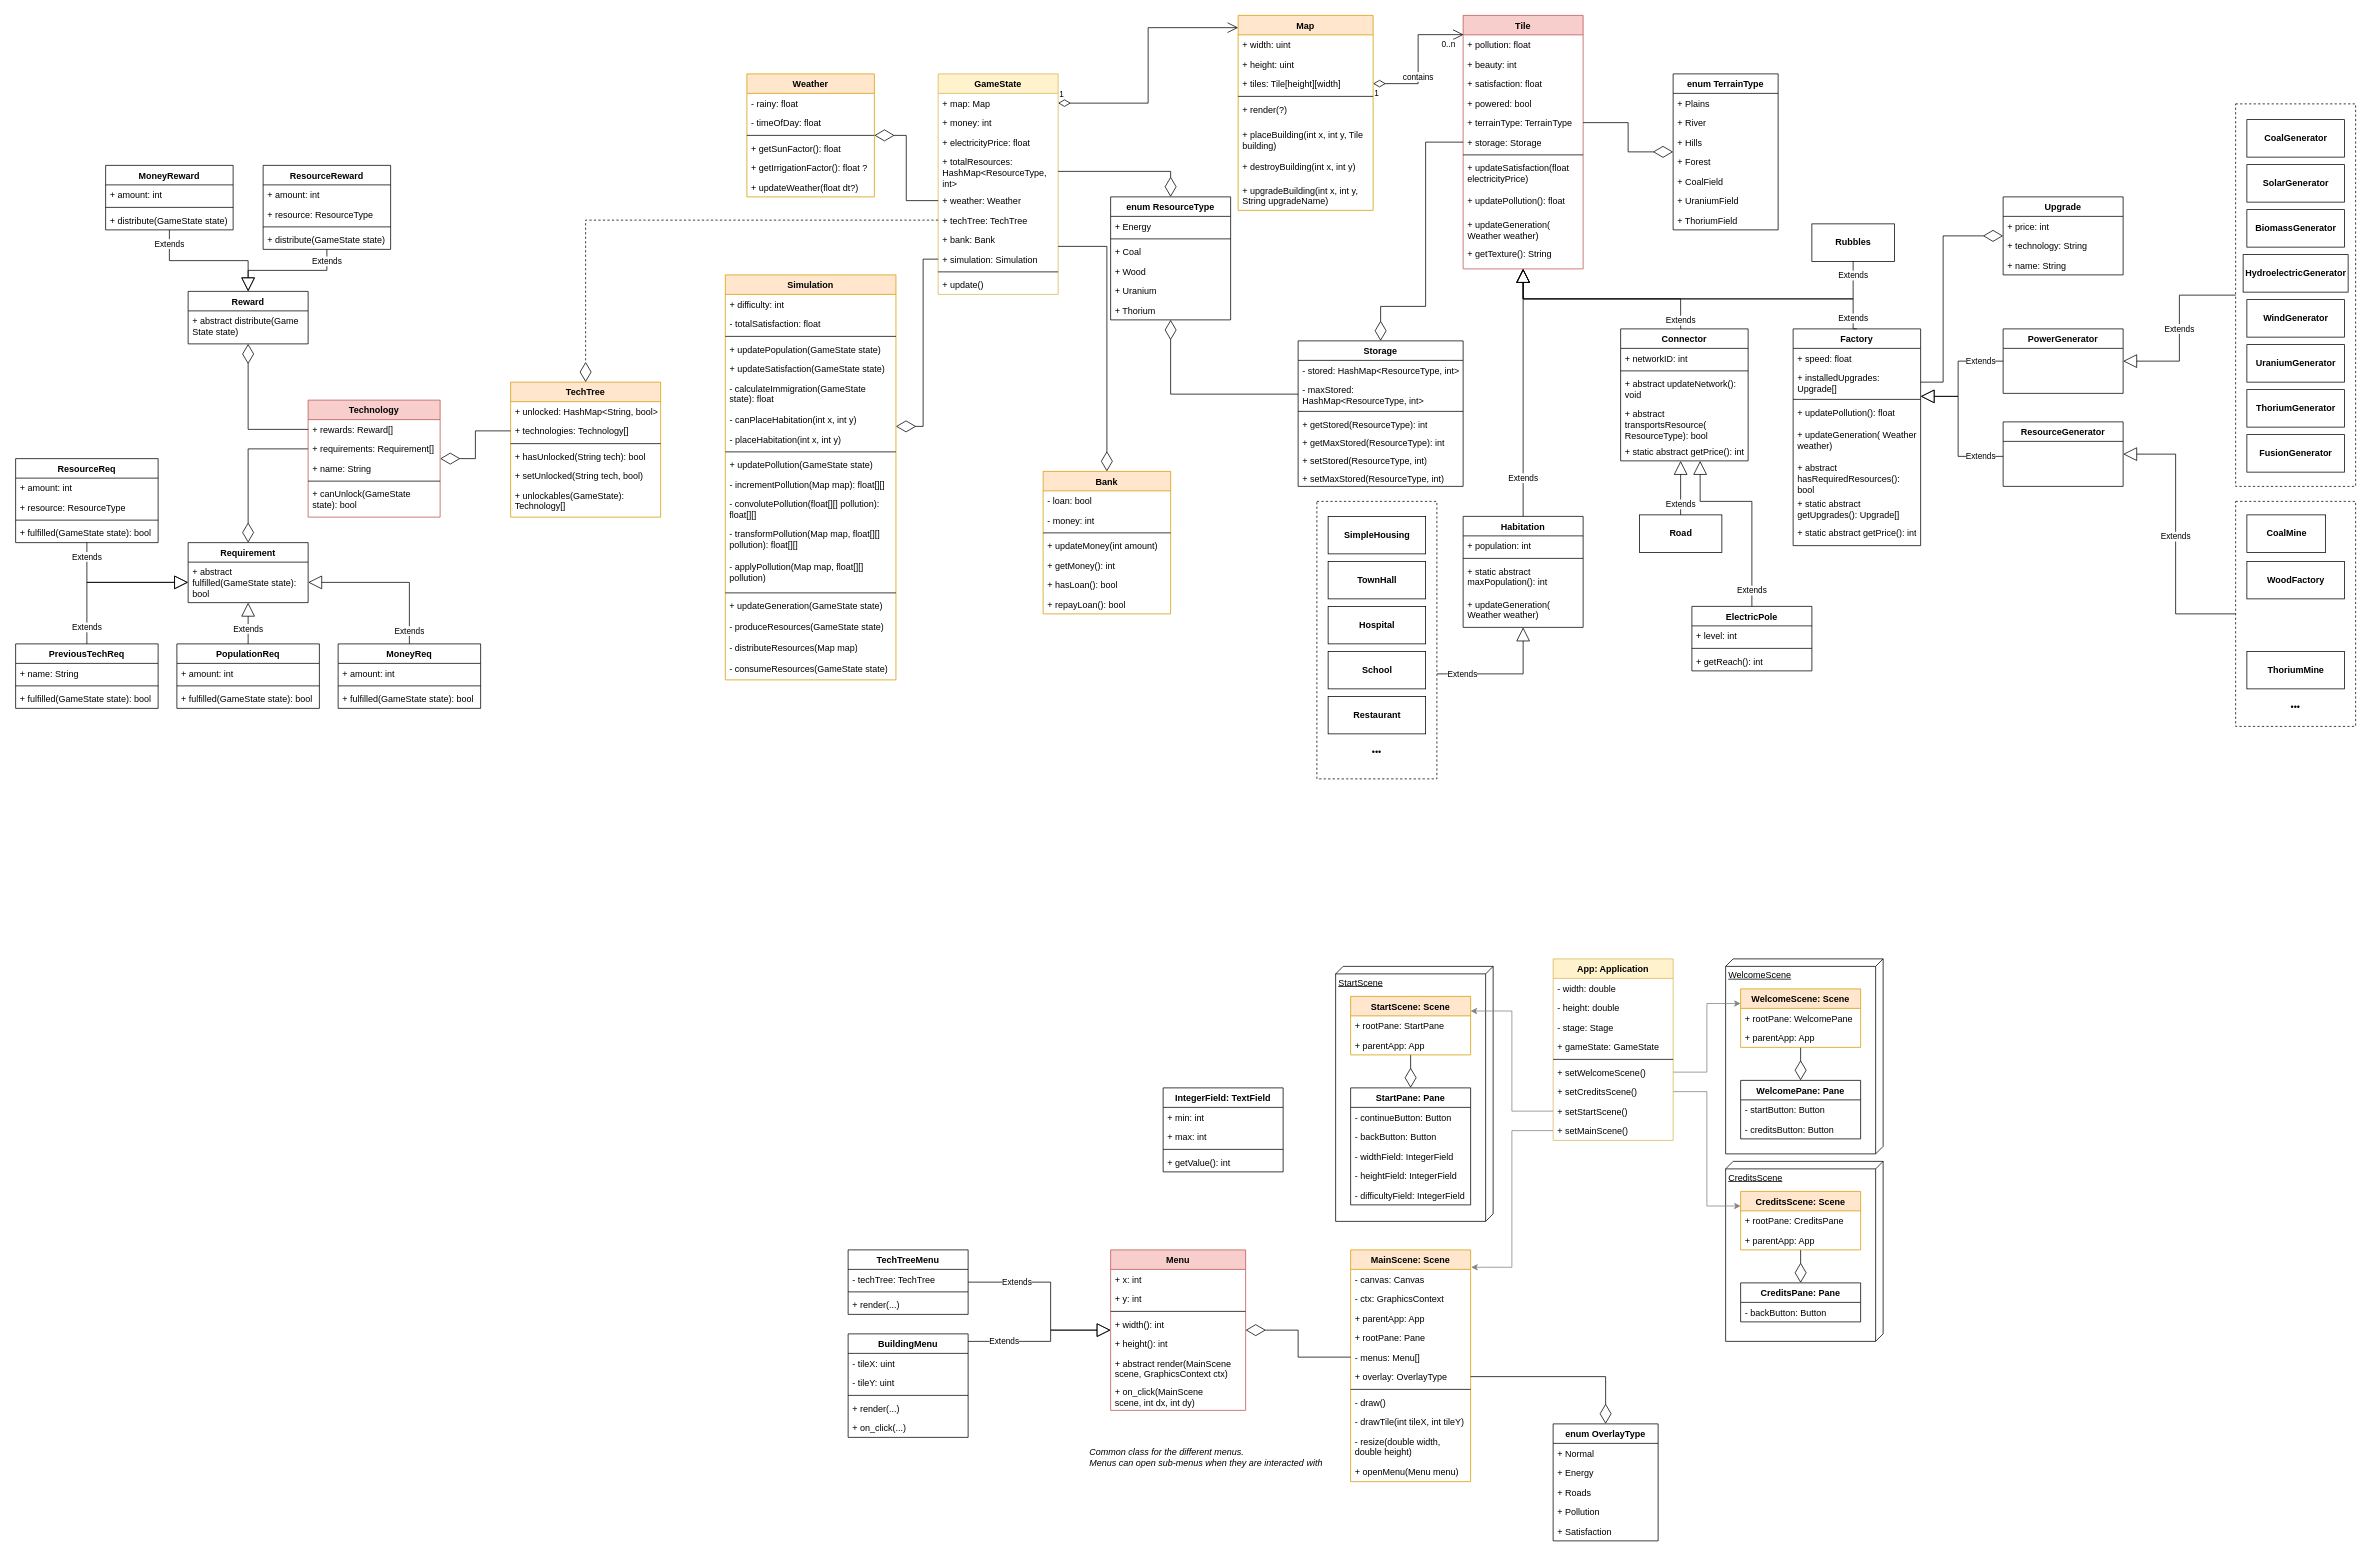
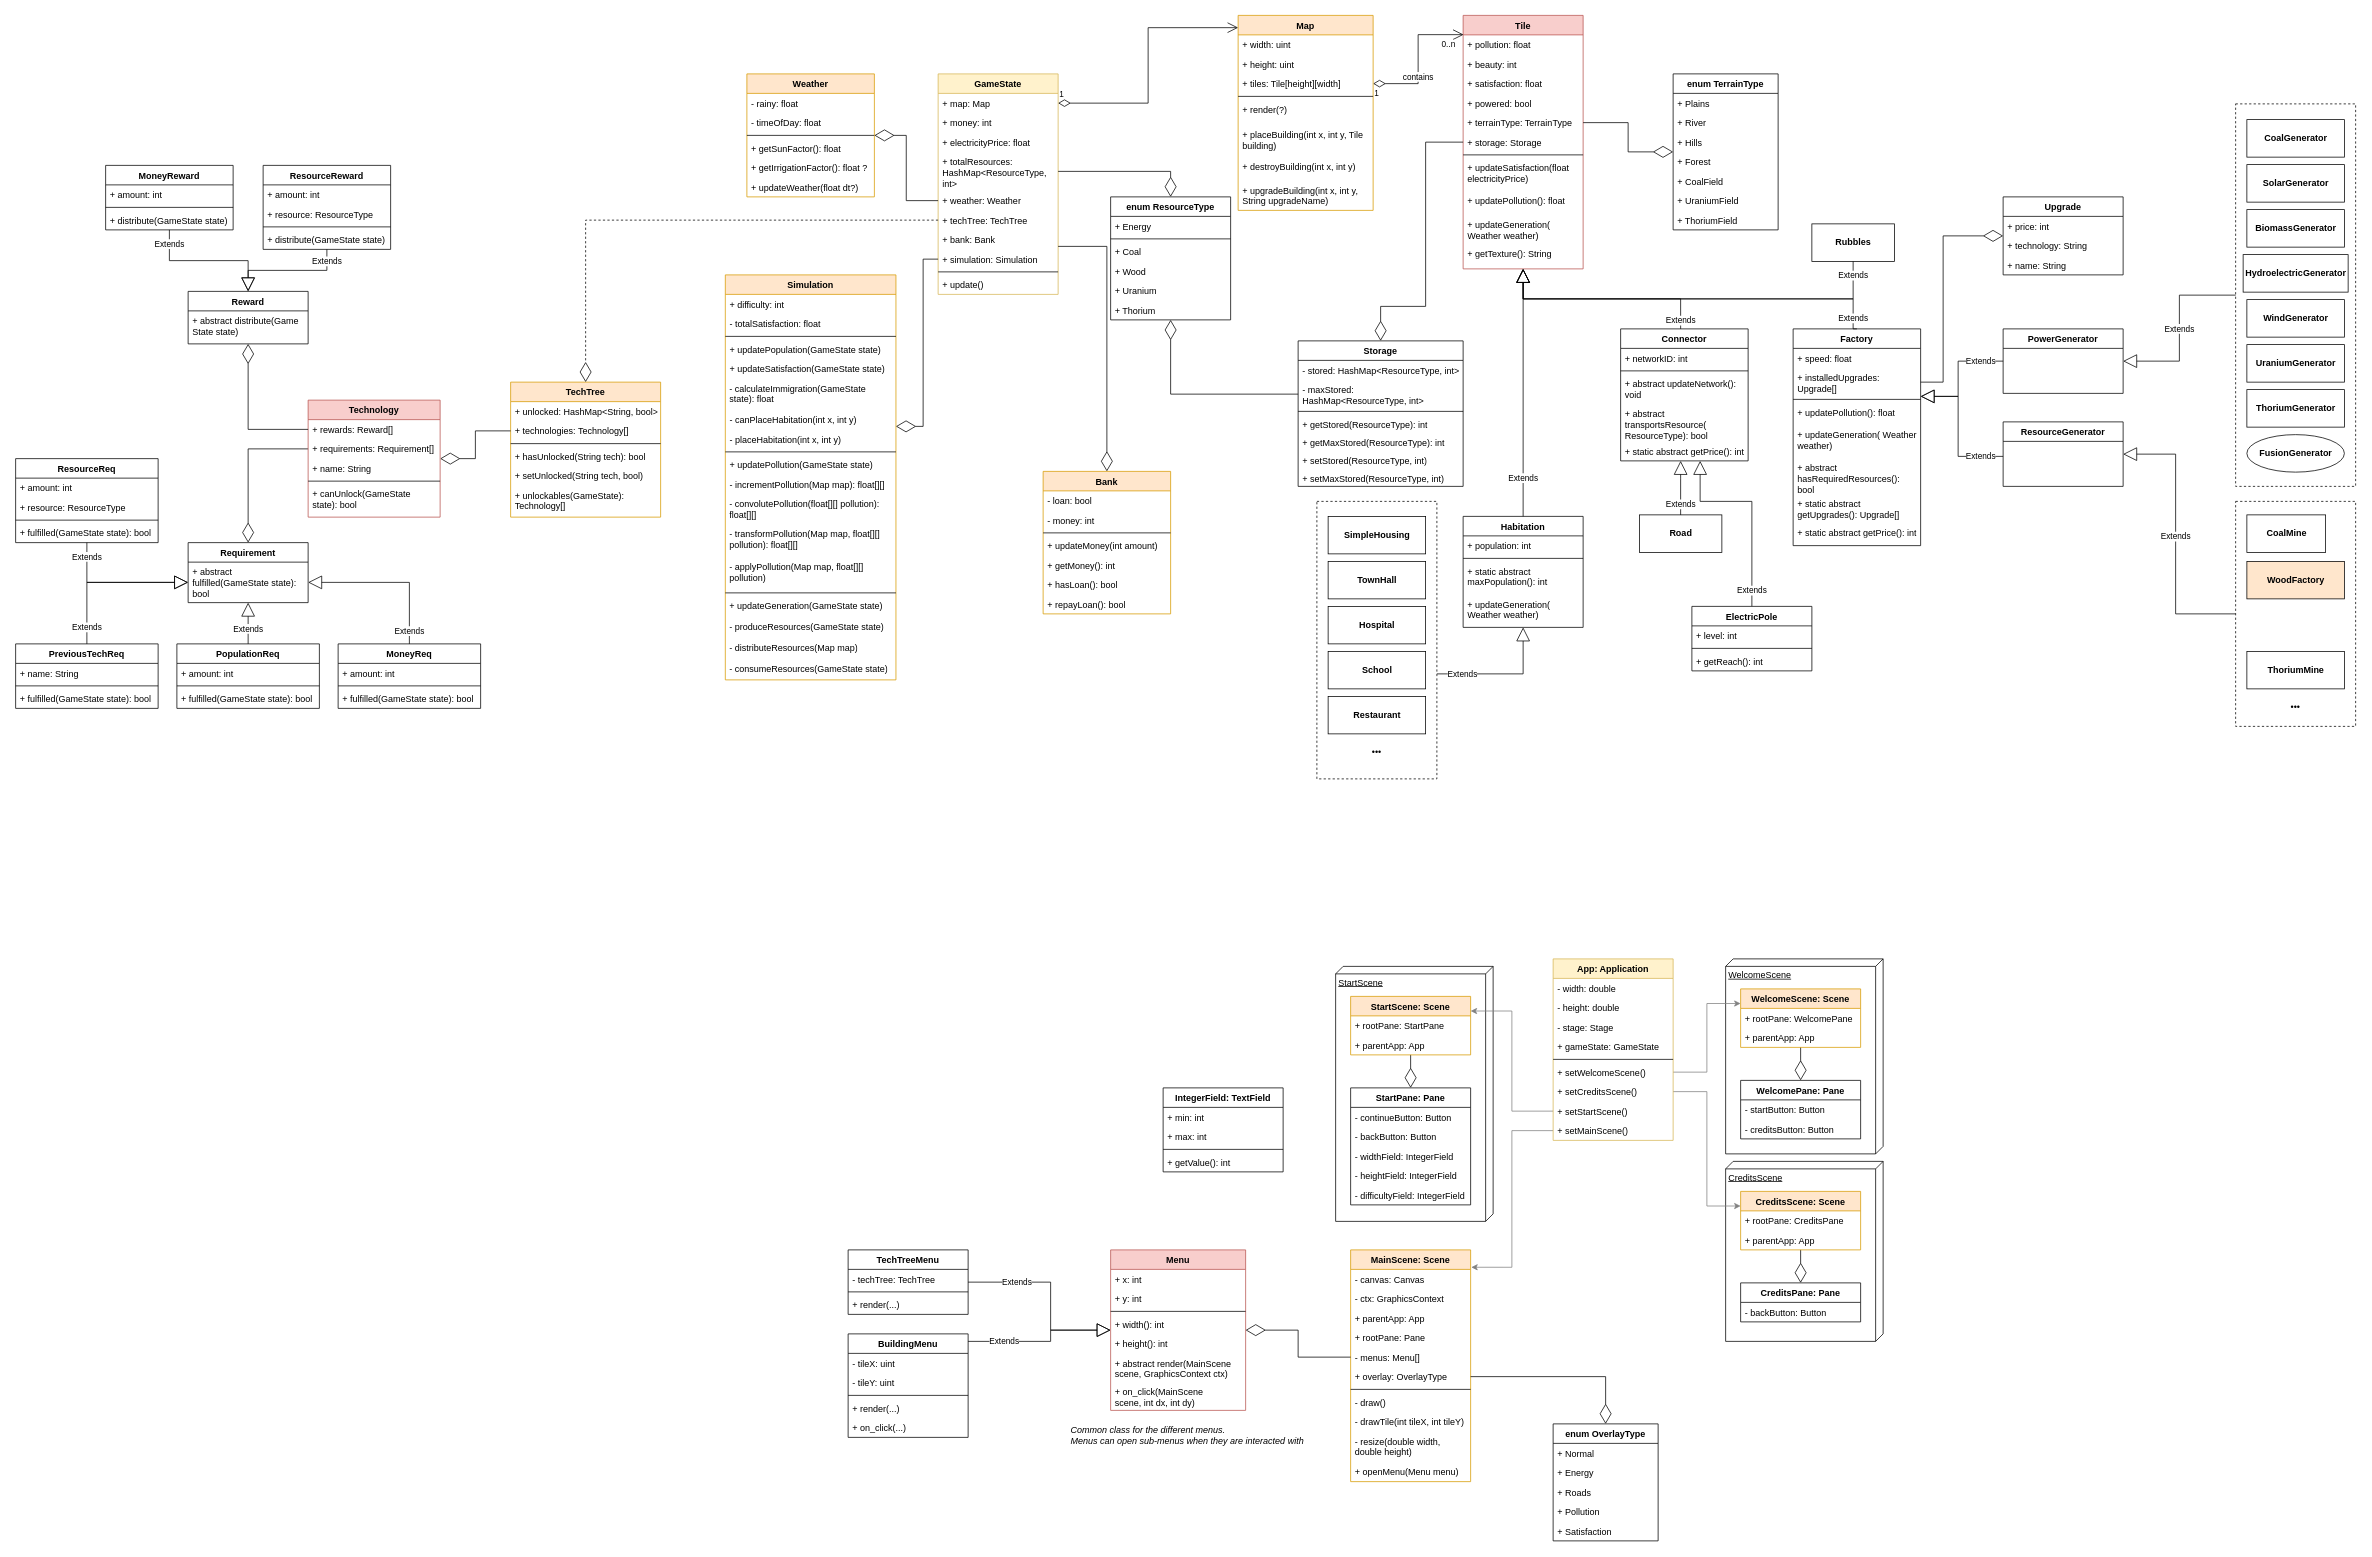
node "FusionGenerator": shape rectangle -> ellipse
node "WoodFactory": fillcolor #ffffff -> #ffe6cc
node "Common class for the different menus. Menus can open sub-menus when they are interacted with": moved (1212, 1458) -> (1193, 1435)
